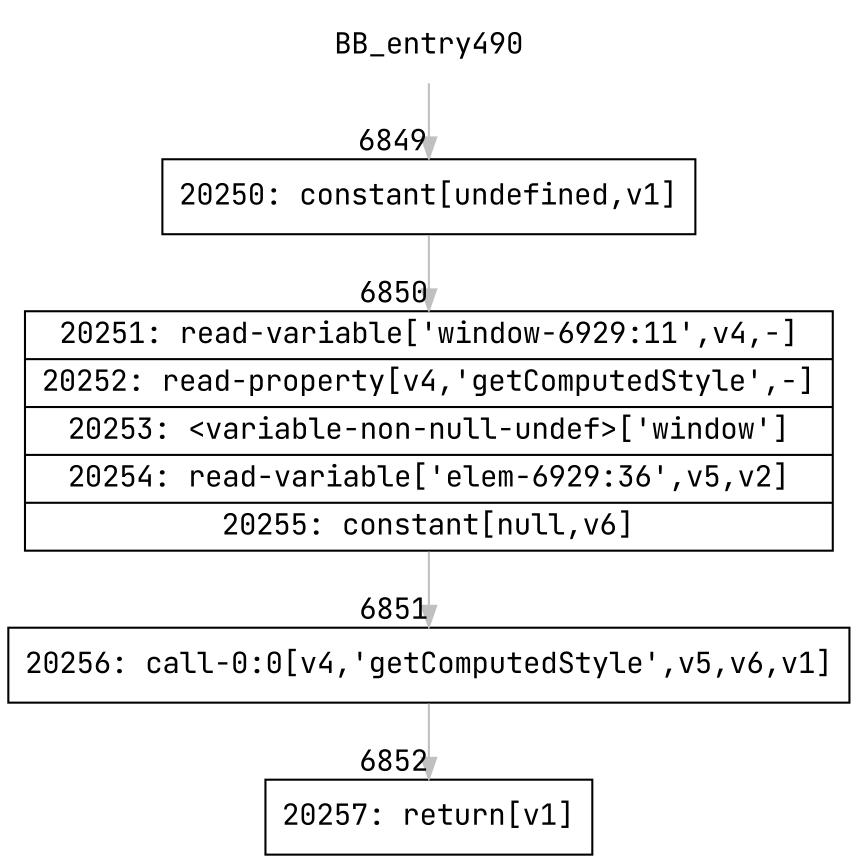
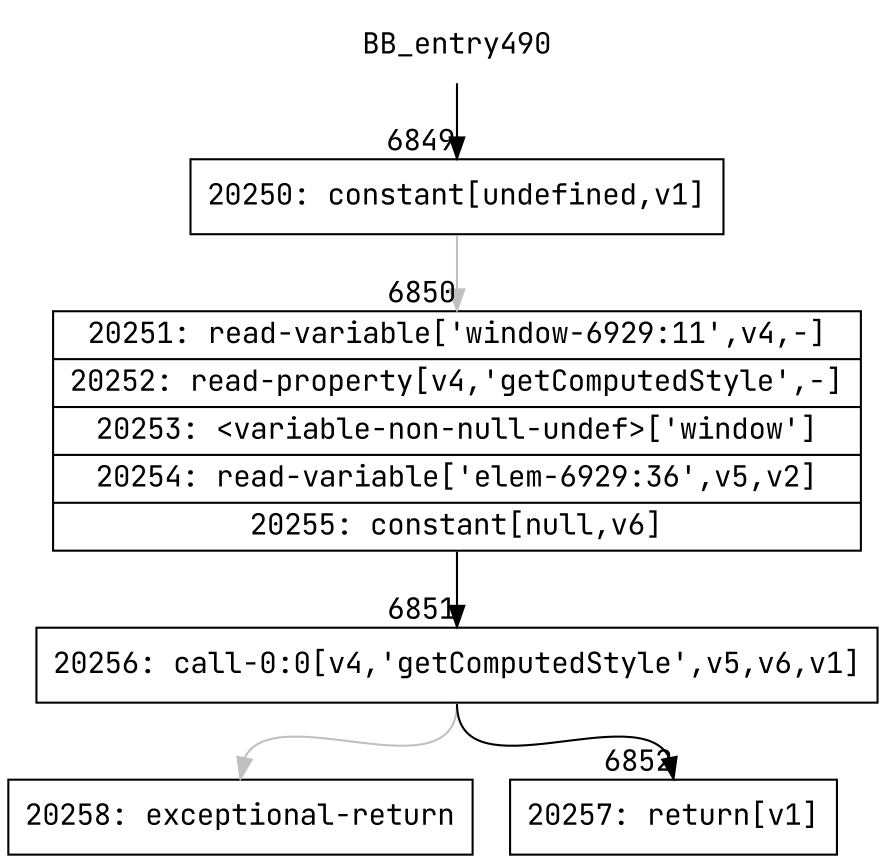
edge "BB_entry490" -> "20250: constant[undefined,v1]": color gray -> black
edge "20251: read-variable['window-6929:11',v4,-]" -> "20256: call-0:0[v4,'getComputedStyle',v5,v6,v1]": color gray -> black
edge "20256: call-0:0[v4,'getComputedStyle',v5,v6,v1]" -> "20257: return[v1]": color gray -> black
node "20258: exceptional-return": added
